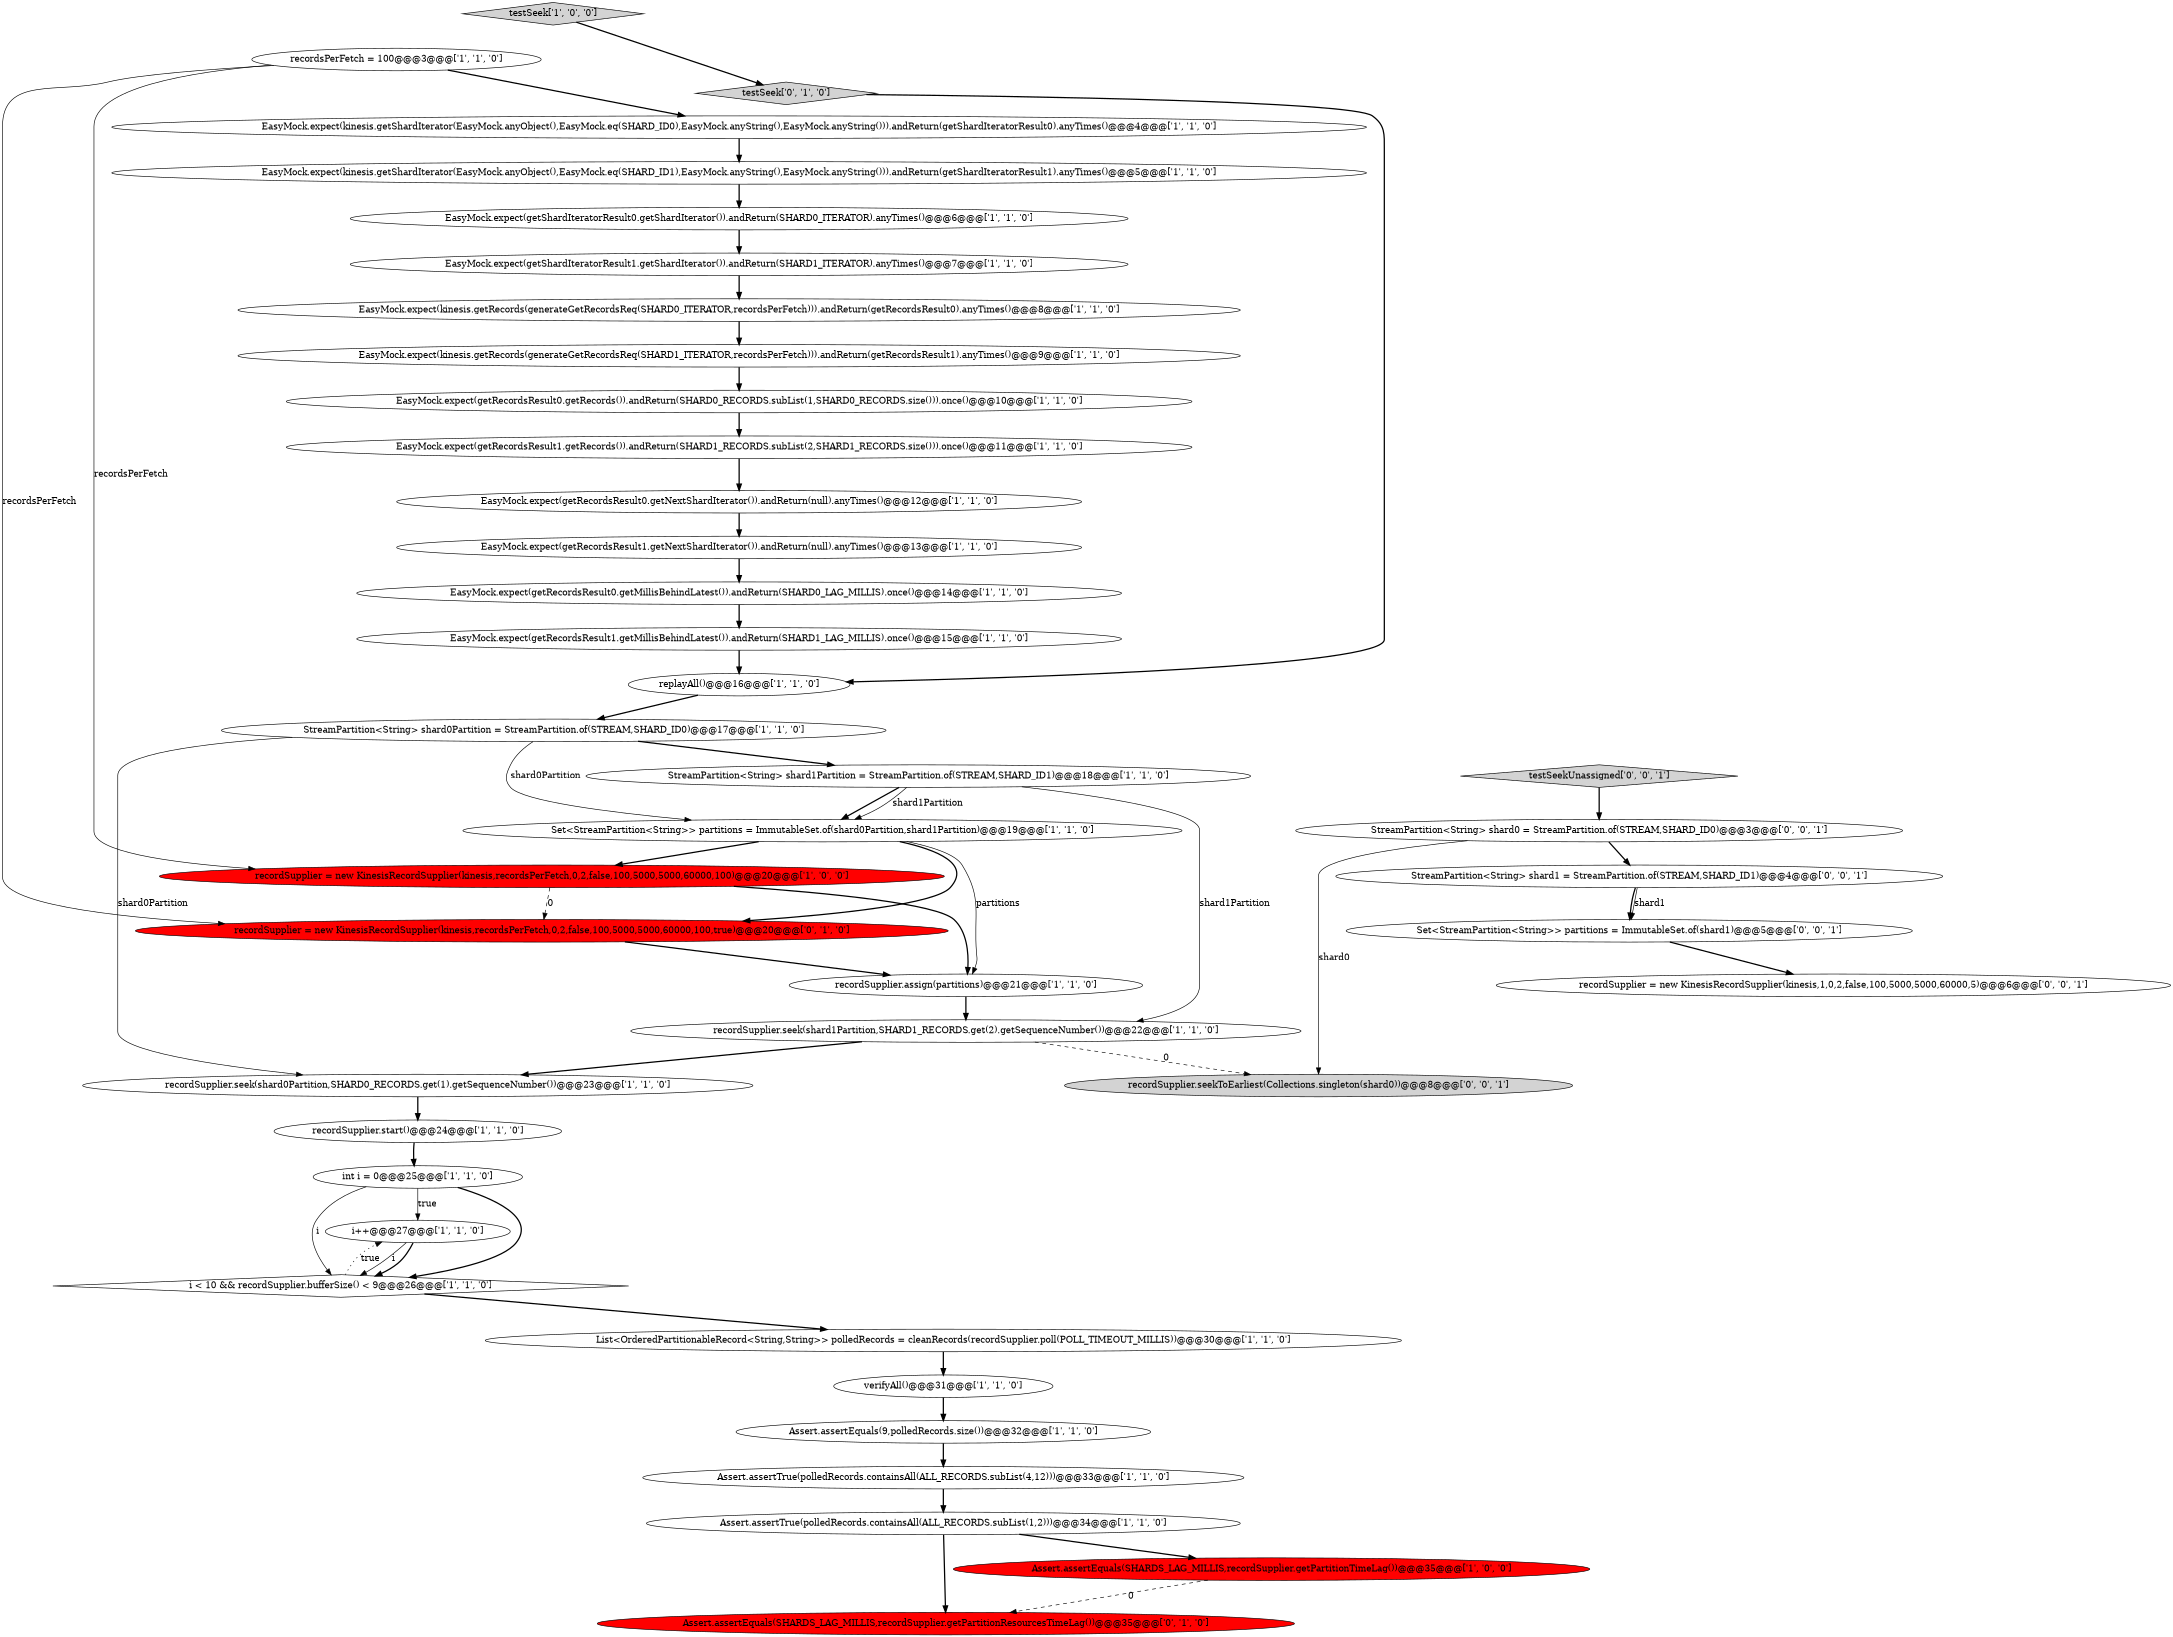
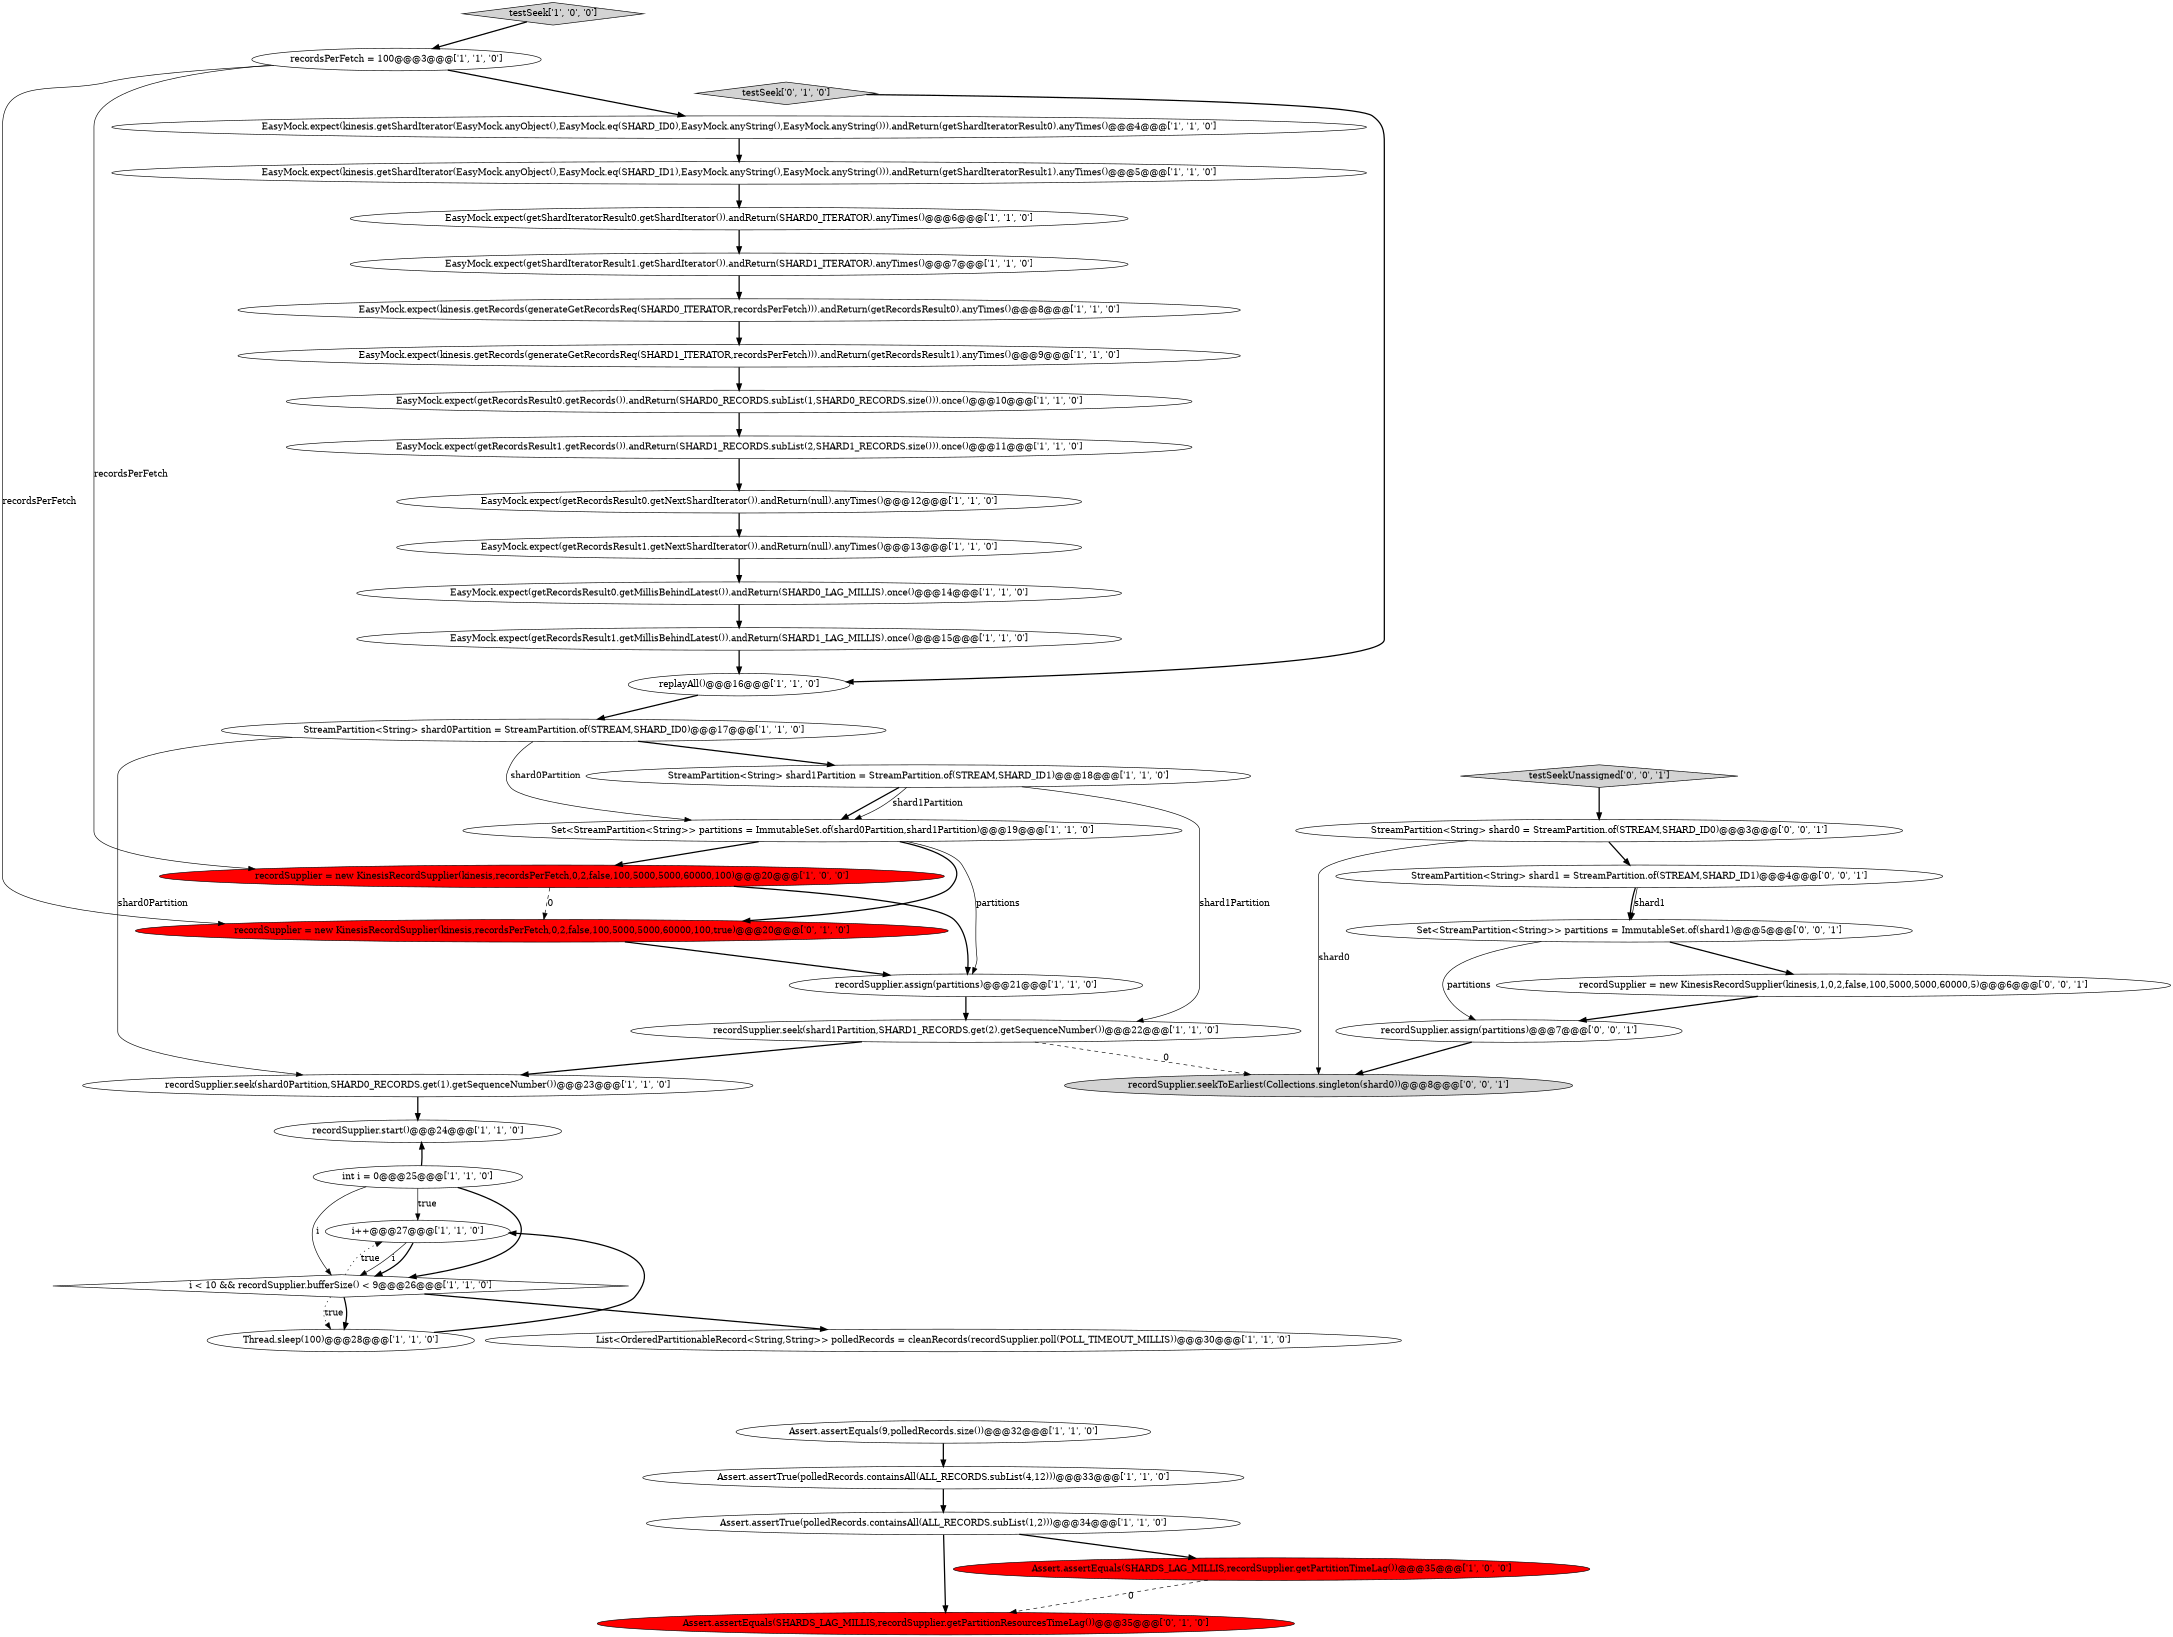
edge "testSeek['1', '0', '0']" -> "testSeek['0', '1', '0']": now "testSeek['1', '0', '0']" -> "recordsPerFetch = 100@@@3@@@['1', '1', '0']"
node "recordSupplier.assign(partitions)@@@7@@@['0', '0', '1']": added
edge "recordSupplier.start()@@@24@@@['1', '1', '0']" -> "int i = 0@@@25@@@['1', '1', '0']": reversed
node "Thread.sleep(100)@@@28@@@['1', '1', '0']": added
node "verifyAll()@@@31@@@['1', '1', '0']": removed
